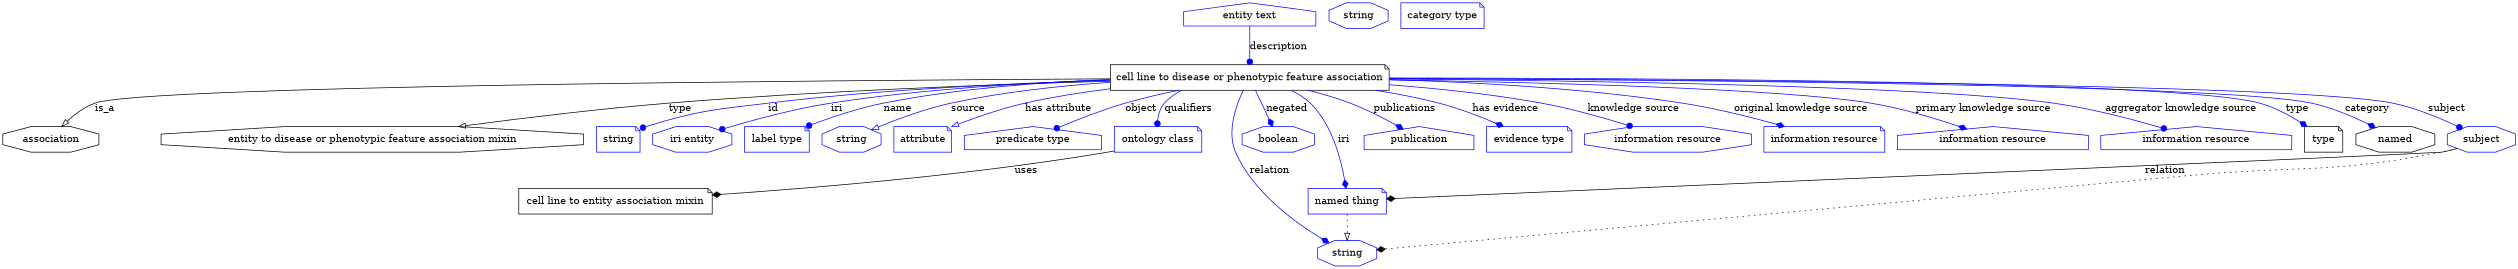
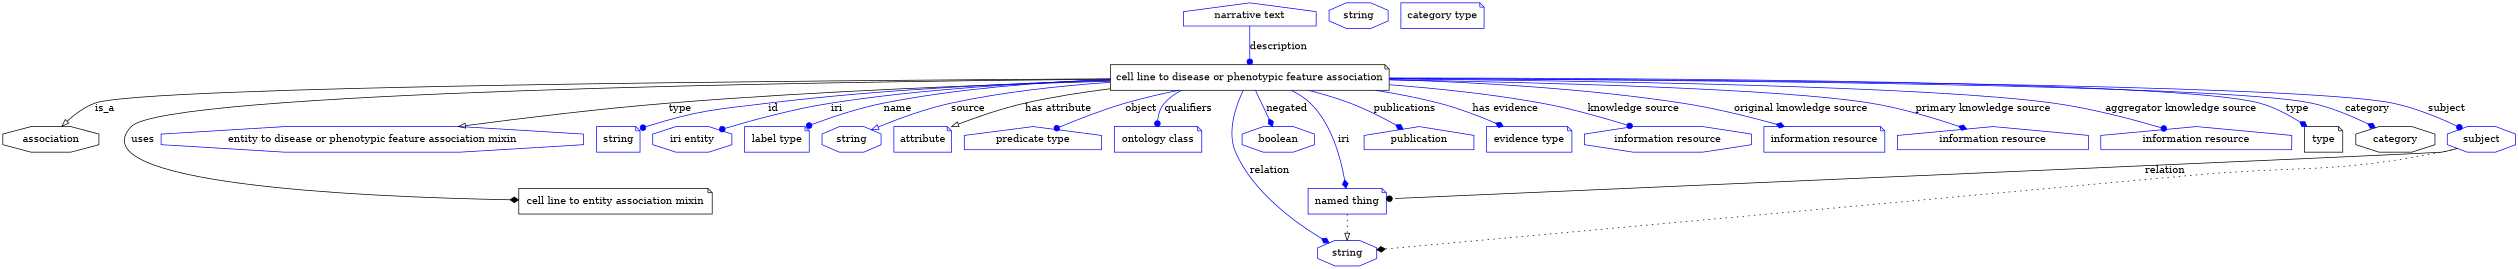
node "entity text": label "entity text" -> "narrative text"
edge "cell line to disease or phenotypic feature association" -> "attribute": color blue -> black
node "entity to disease or phenotypic feature association mixin": color black -> blue
node "named": label "named" -> "category"
edge "subject" -> "named thing": arrowhead diamond -> dot
edge "ontology class" -> "cell line to entity association mixin": now "cell line to disease or phenotypic feature association" -> "cell line to entity association mixin"
